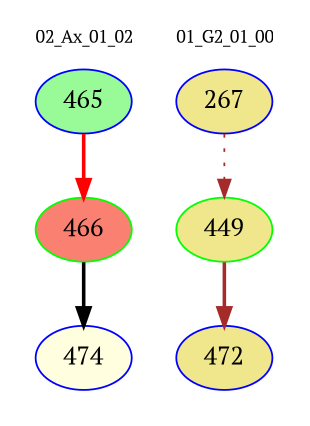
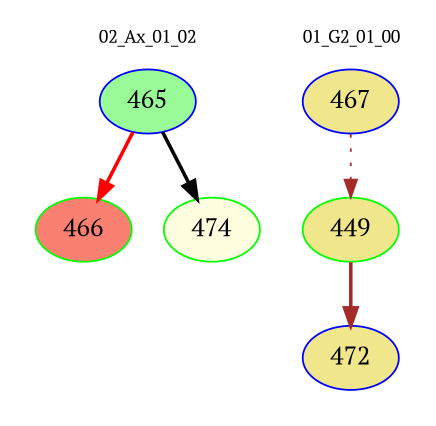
node "267": label "267" -> "467"
edge "466" -> "474": now "465" -> "474"
node "474": color blue -> green
